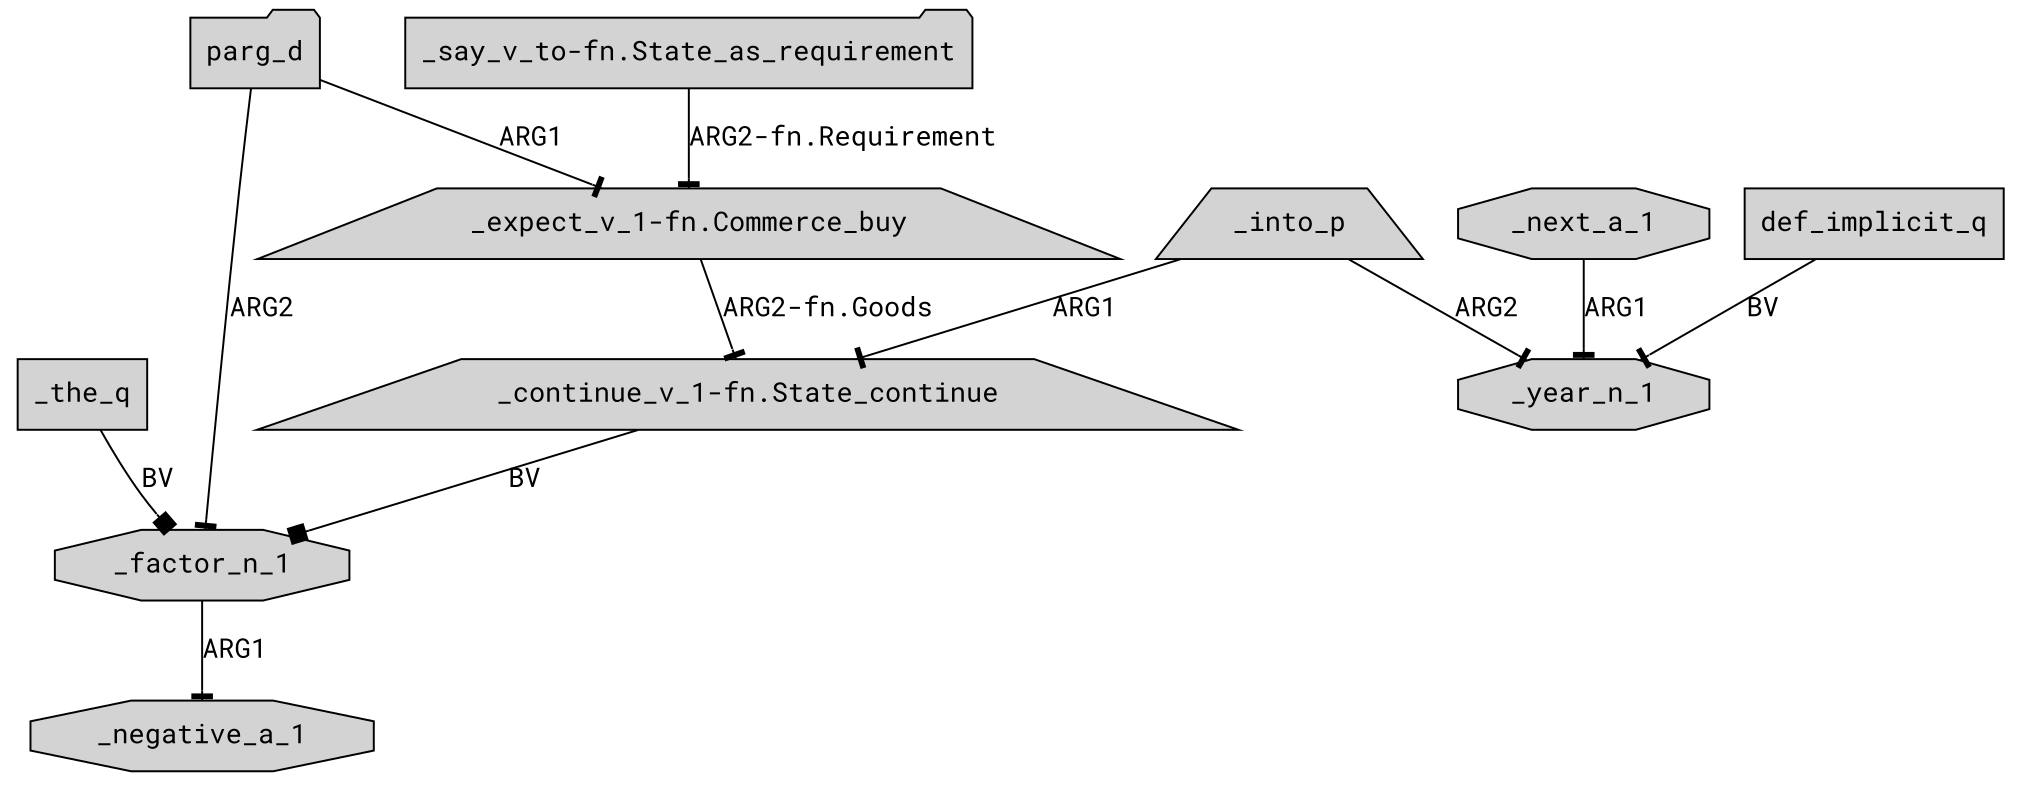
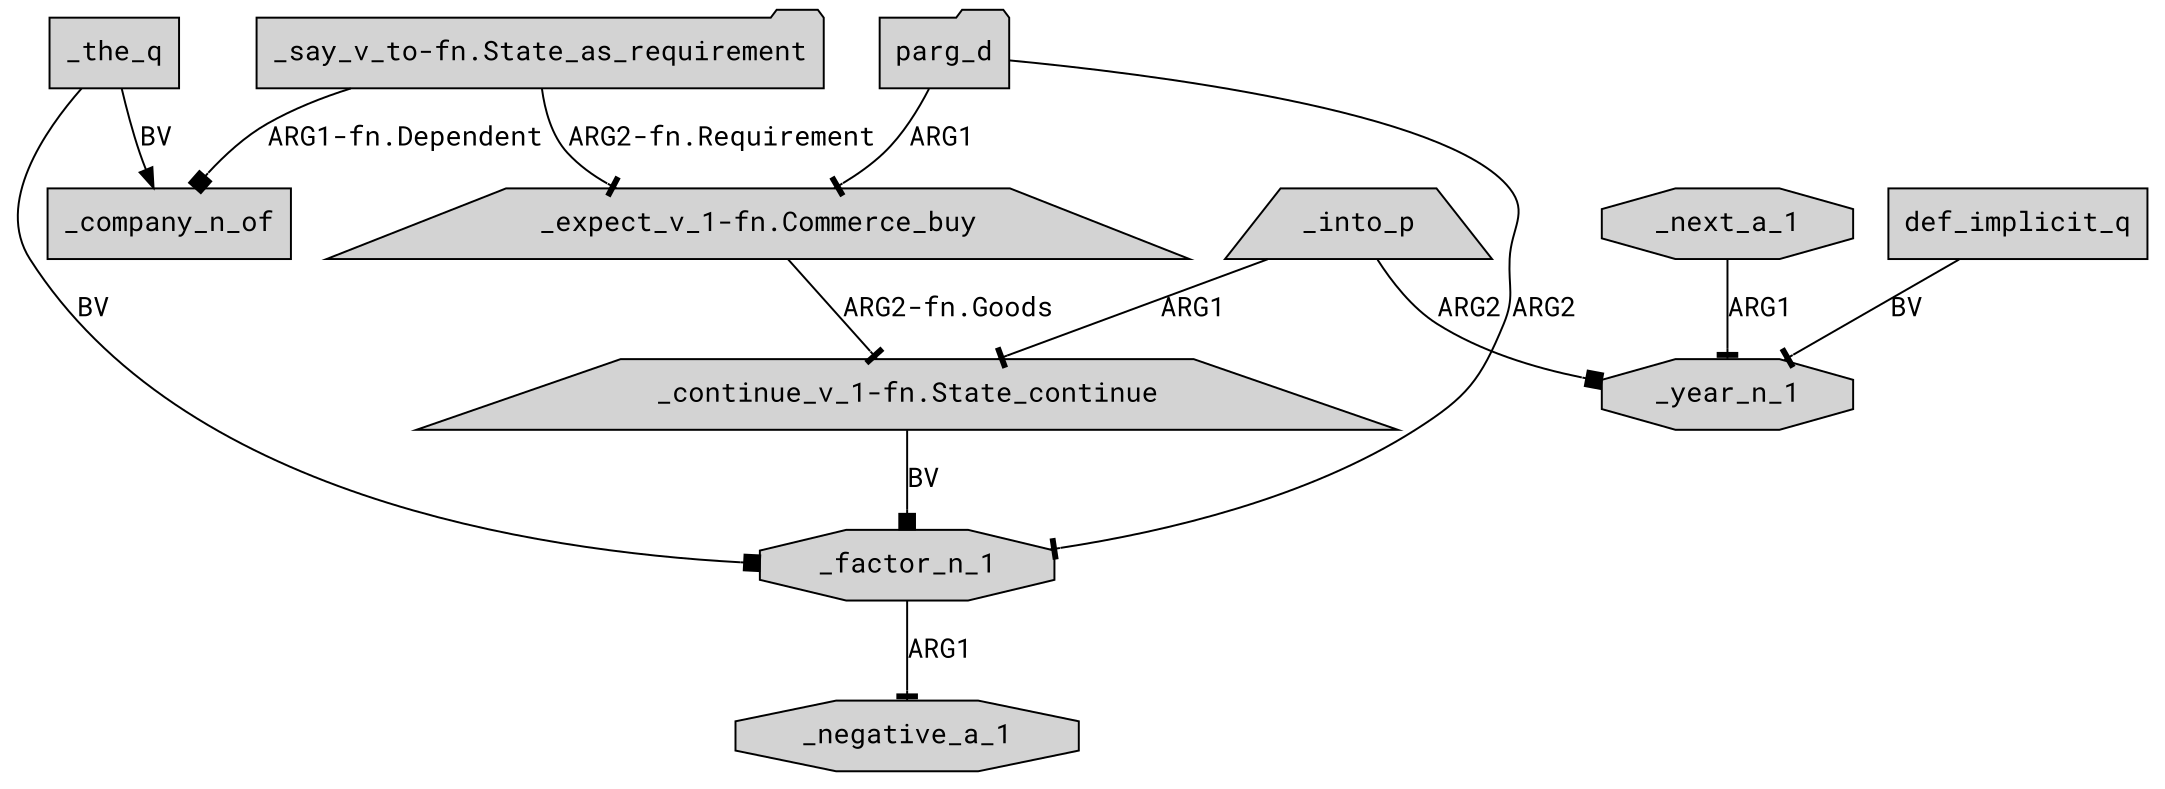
node "_company_n_of": added
edge "_into_p" -> "_year_n_1": arrowhead tee -> box
